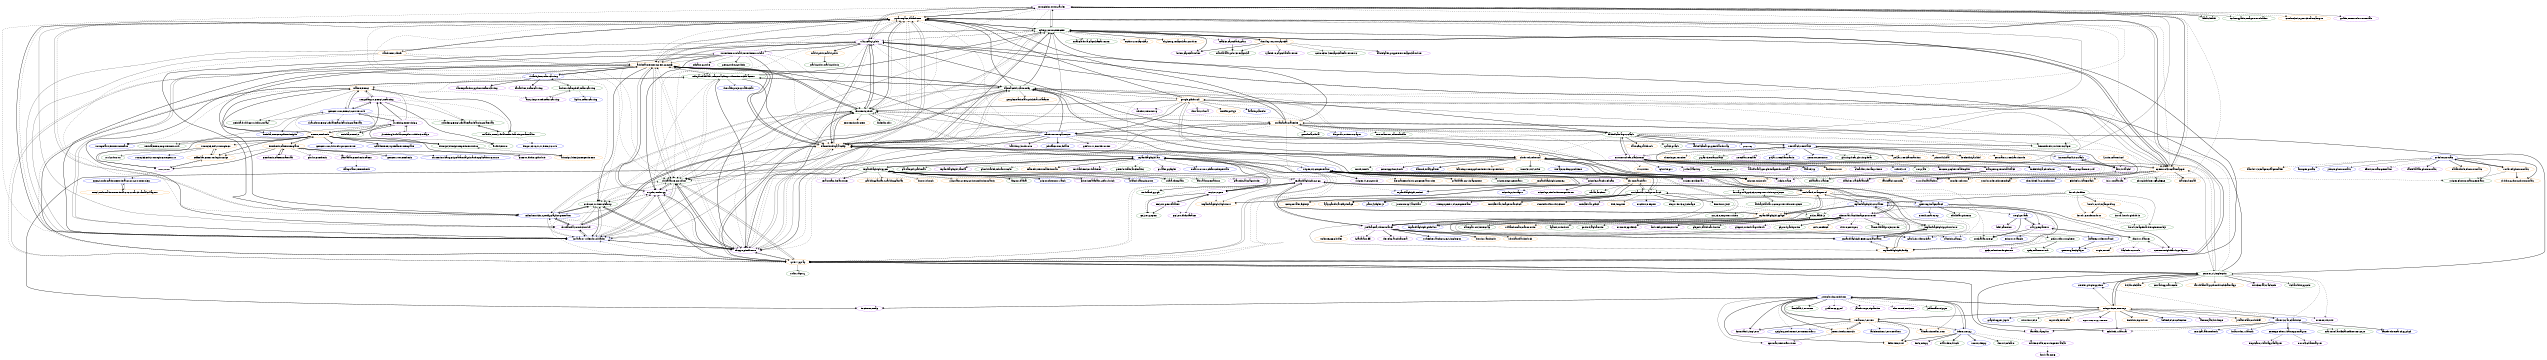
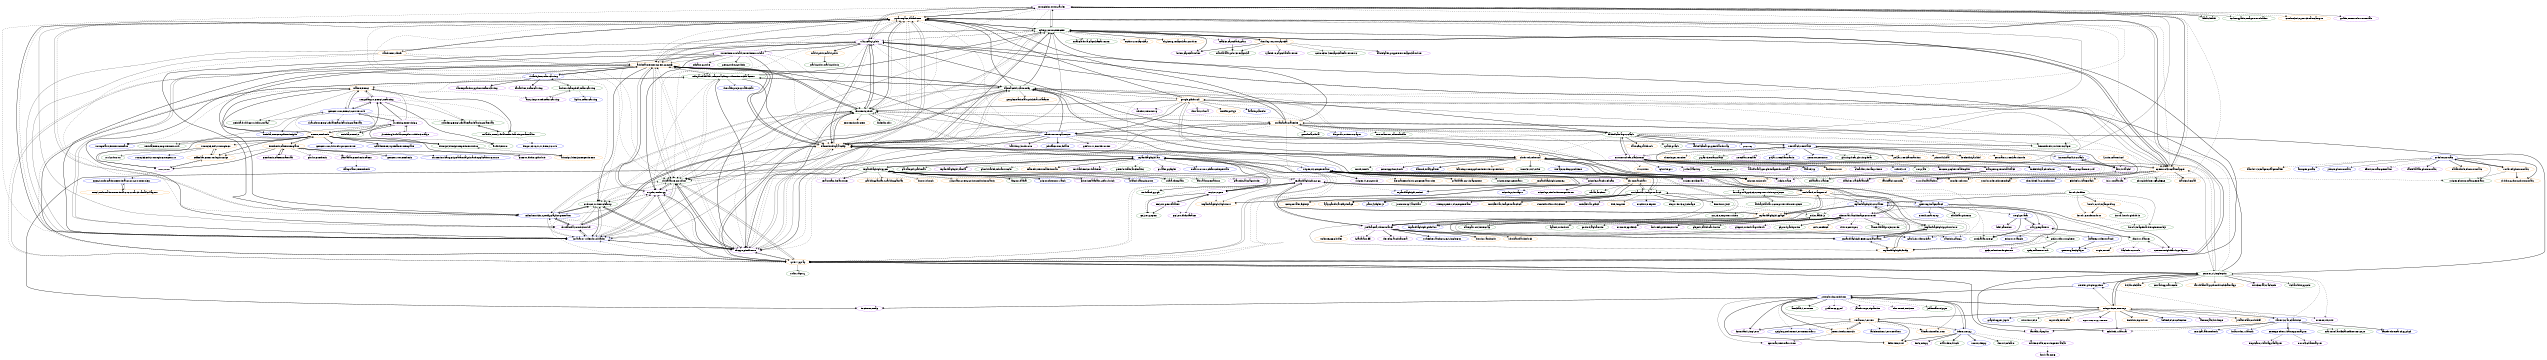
edge "sepandhaghighi/csv2latex" -> "Moduland/Orangetool": removed
node "williamboman/mason.nvim": removed
edge "sevamoo/SOMPY" -> "JustGlowing/minisom": now "prettier/plugin-python" -> "JustGlowing/minisom"
